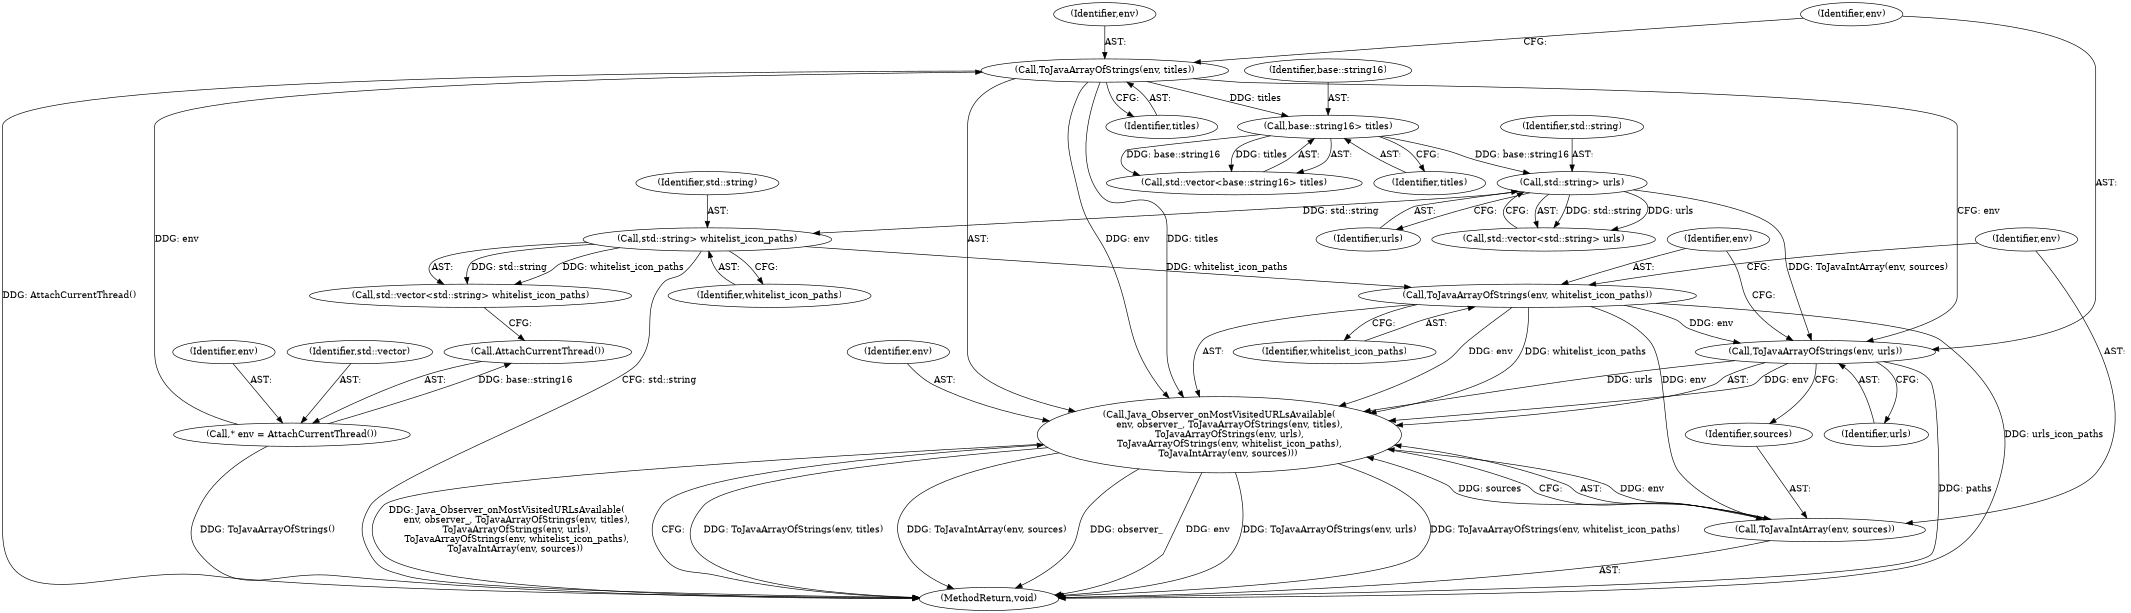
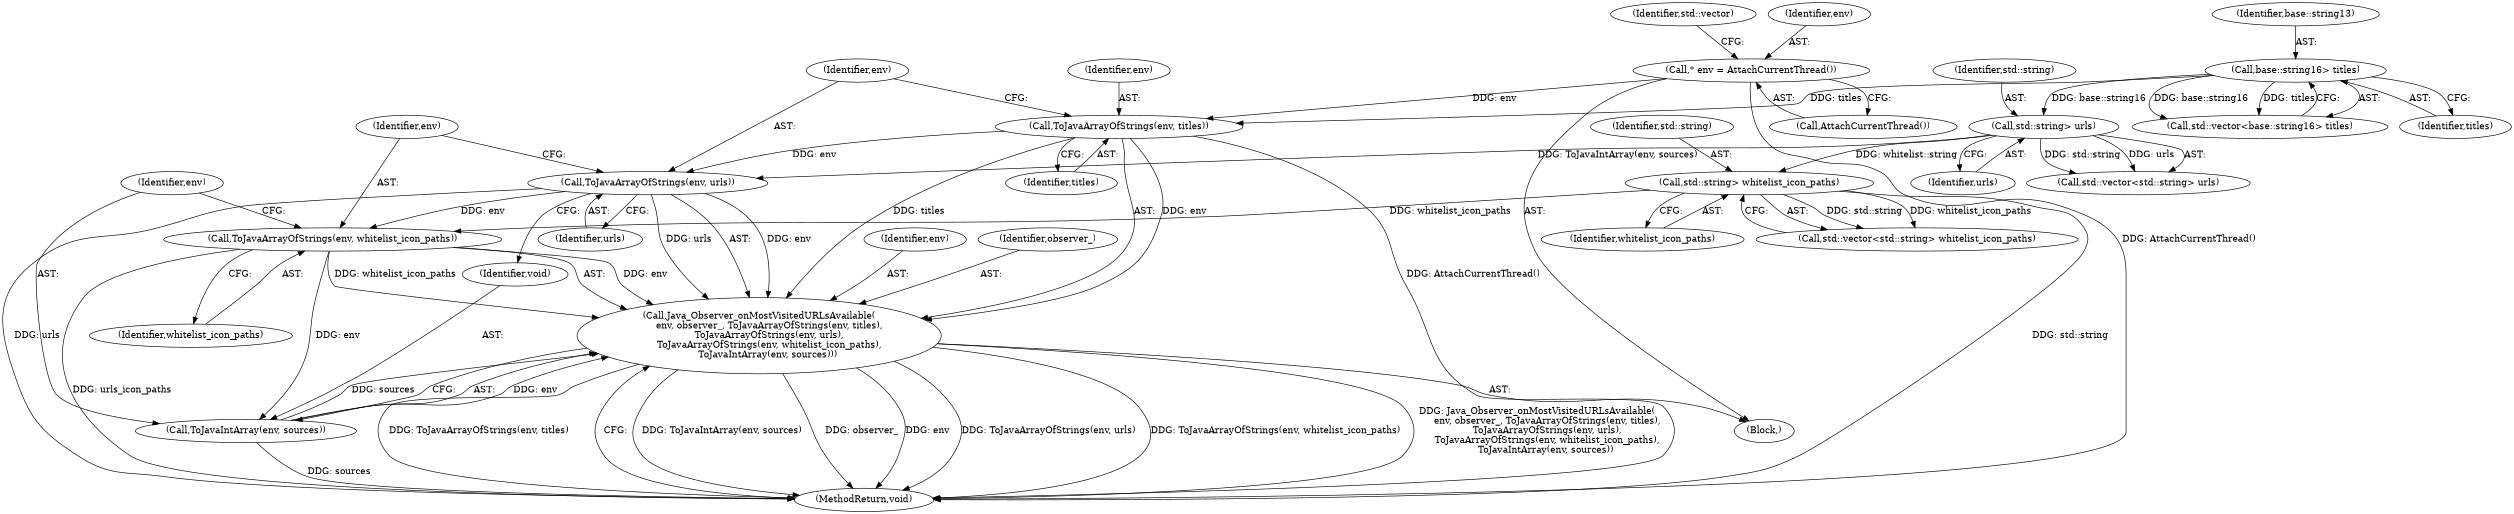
node "(Identifier,base::string16)": label "(Identifier,base::string16)" -> "(Identifier,base::string13)"
edge "(Call,ToJavaArrayOfStrings(env, titles))" -> "(Call,base::string16> titles)": reversed
edge "(Call,std::vector<base::string16> titles)" -> "(Call,base::string16> titles)": label "AST: " -> "CFG: "
edge "(Call,std::string> urls)" -> "(Call,std::string> whitelist_icon_paths)": label "DDG: std::string" -> "DDG: whitelist::string"
edge "(Call,ToJavaArrayOfStrings(env, titles))" -> "(Call,ToJavaArrayOfStrings(env, urls))": label "CFG: env" -> "DDG: env"
edge "(Call,std::vector<std::string> urls)" -> "(Call,std::string> urls)": removed, label "CFG:"
node "(Identifier,observer_)": added
edge "(Call,std::vector<std::string> whitelist_icon_paths)" -> "(Call,AttachCurrentThread())": now "(Call,std::vector<std::string> whitelist_icon_paths)" -> "(Call,std::string> whitelist_icon_paths)"
edge "(Call,ToJavaArrayOfStrings(env, whitelist_icon_paths))" -> "(Call,ToJavaArrayOfStrings(env, urls))": reversed
edge "(Identifier,std::vector)" -> "(Call,* env = AttachCurrentThread())": label "AST: " -> "CFG: "
edge "(Call,* env = AttachCurrentThread())" -> "(Call,AttachCurrentThread())": label "DDG: base::string16" -> "CFG: "
edge "(Call,std::string> whitelist_icon_paths)" -> "(MethodReturn,void)": label "CFG: std::string" -> "DDG: std::string"
node "(Block,)": added
node "(Identifier,sources)": label "(Identifier,sources)" -> "(Identifier,void)"
edge "(Call,ToJavaArrayOfStrings(env, urls))" -> "(MethodReturn,void)": label "DDG: paths" -> "DDG: urls"
edge "(Call,* env = AttachCurrentThread())" -> "(MethodReturn,void)": label "DDG: ToJavaArrayOfStrings()" -> "DDG: AttachCurrentThread()"
edge "(Call,ToJavaIntArray(env, sources))" -> "(MethodReturn,void)": label "AST: " -> "DDG: sources"
